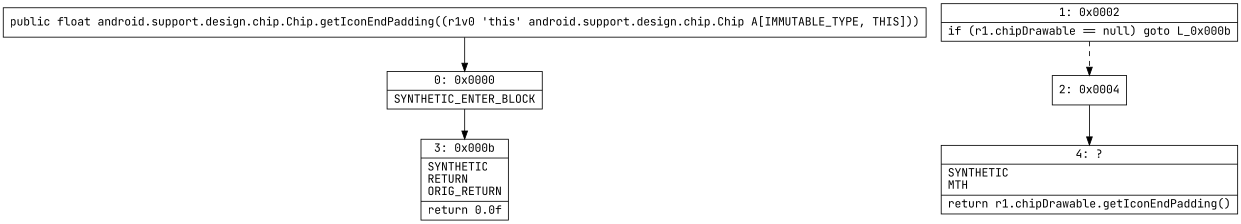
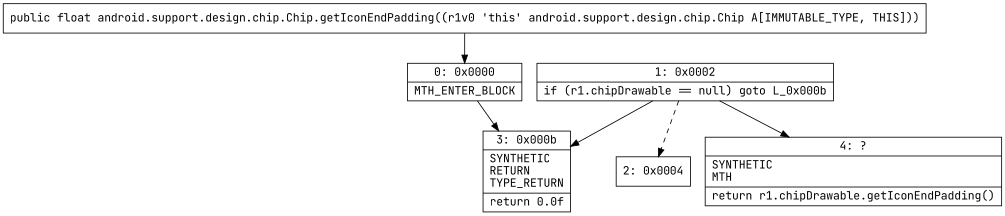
node "0: 0x0000": text "SYNTHETIC_ENTER_BLOCK" -> "MTH_ENTER_BLOCK"
edge "2: 0x0004" -> "4: ?": now "1: 0x0002" -> "4: ?"
edge "1: 0x0002" -> "3: 0x000b": added
node "3: 0x000b": text "ORIG_RETURN" -> "TYPE_RETURN"
